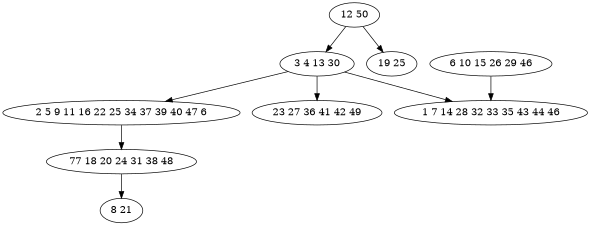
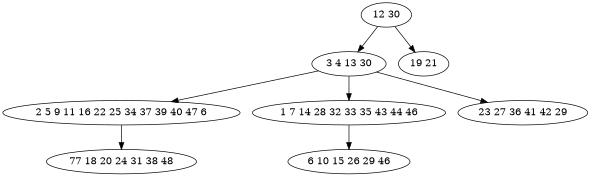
node "12 50": label "12 50" -> "12 30"
node "19 25": label "19 25" -> "19 21"
edge "6 10 15 26 29 46" -> "1 7 14 28 32 33 35 43 44 46": reversed
node "23 27 36 41 42 49": label "23 27 36 41 42 49" -> "23 27 36 41 42 29"
node "8 21": removed
